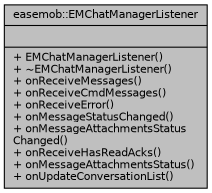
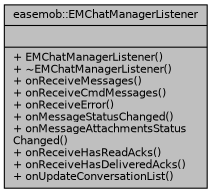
node "easemob::EMChatManagerListener": text "+ onMessageAttachmentsStatus()" -> "+ onReceiveHasDeliveredAcks()"
